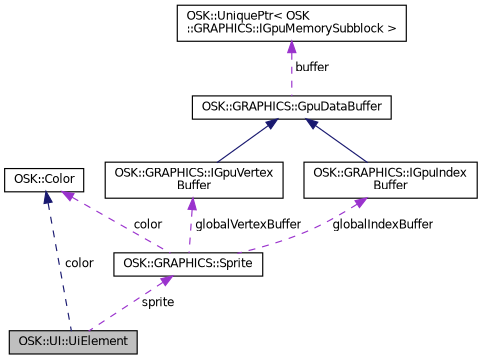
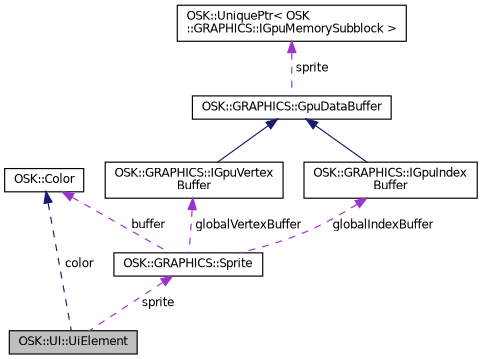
edge "OSK::GRAPHICS::GpuDataBuffer" -> "OSK::UniquePtr< OSK ::GRAPHICS::IGpuMemorySubblock >": label " buffer" -> " sprite"
edge "OSK::GRAPHICS::Sprite" -> "OSK::Color": label " color" -> " buffer"
